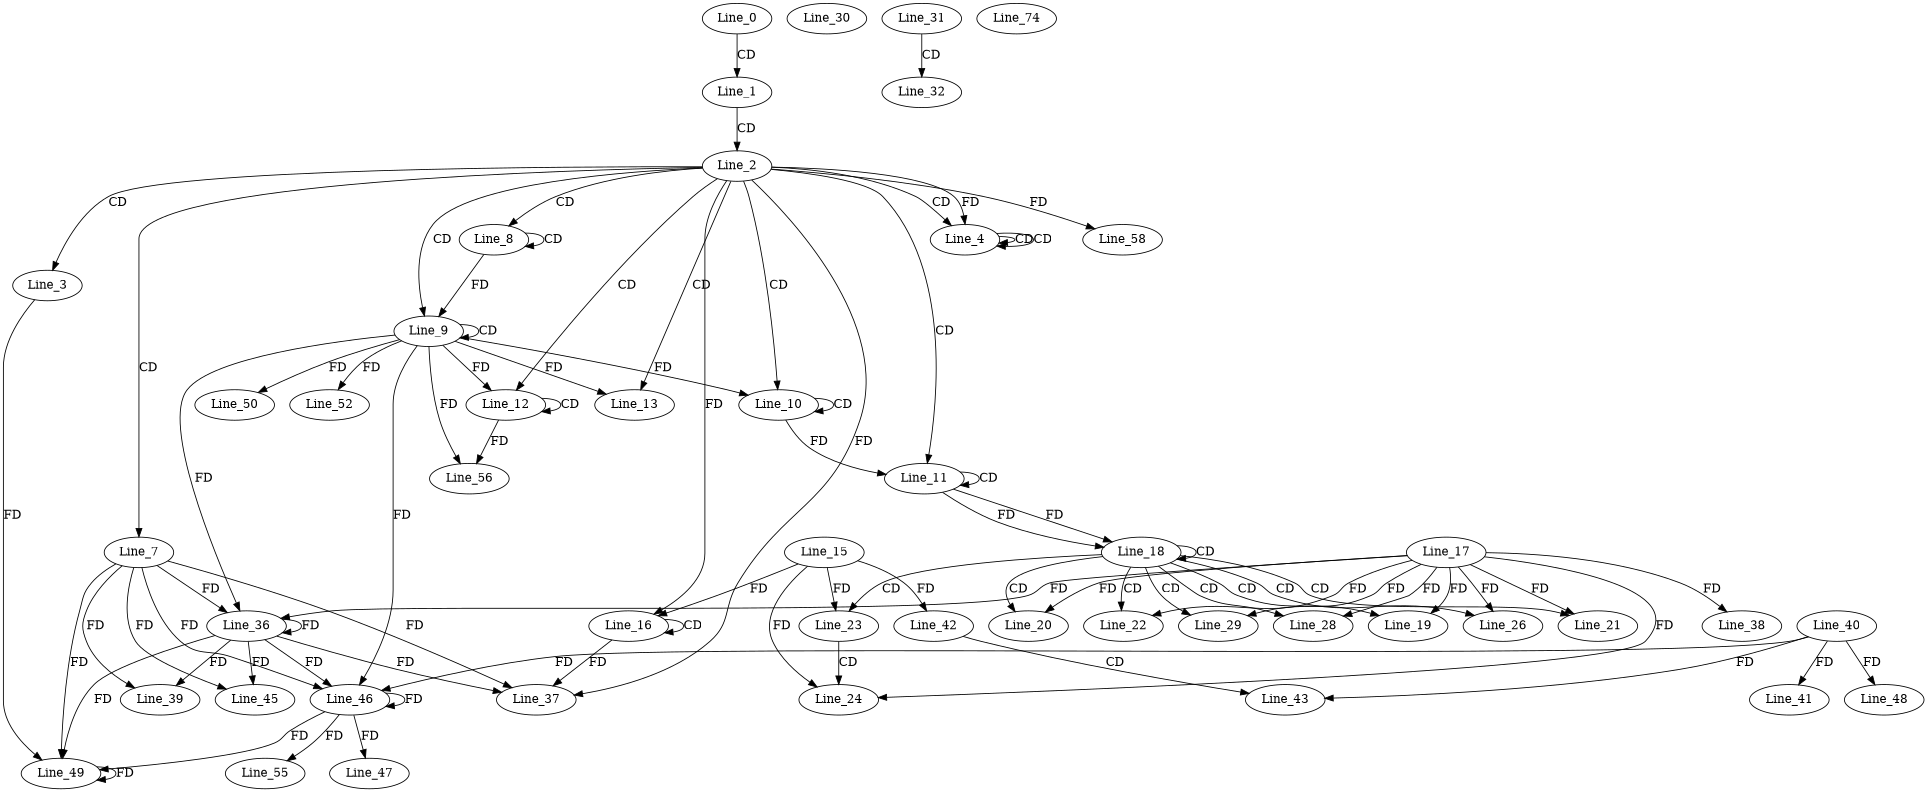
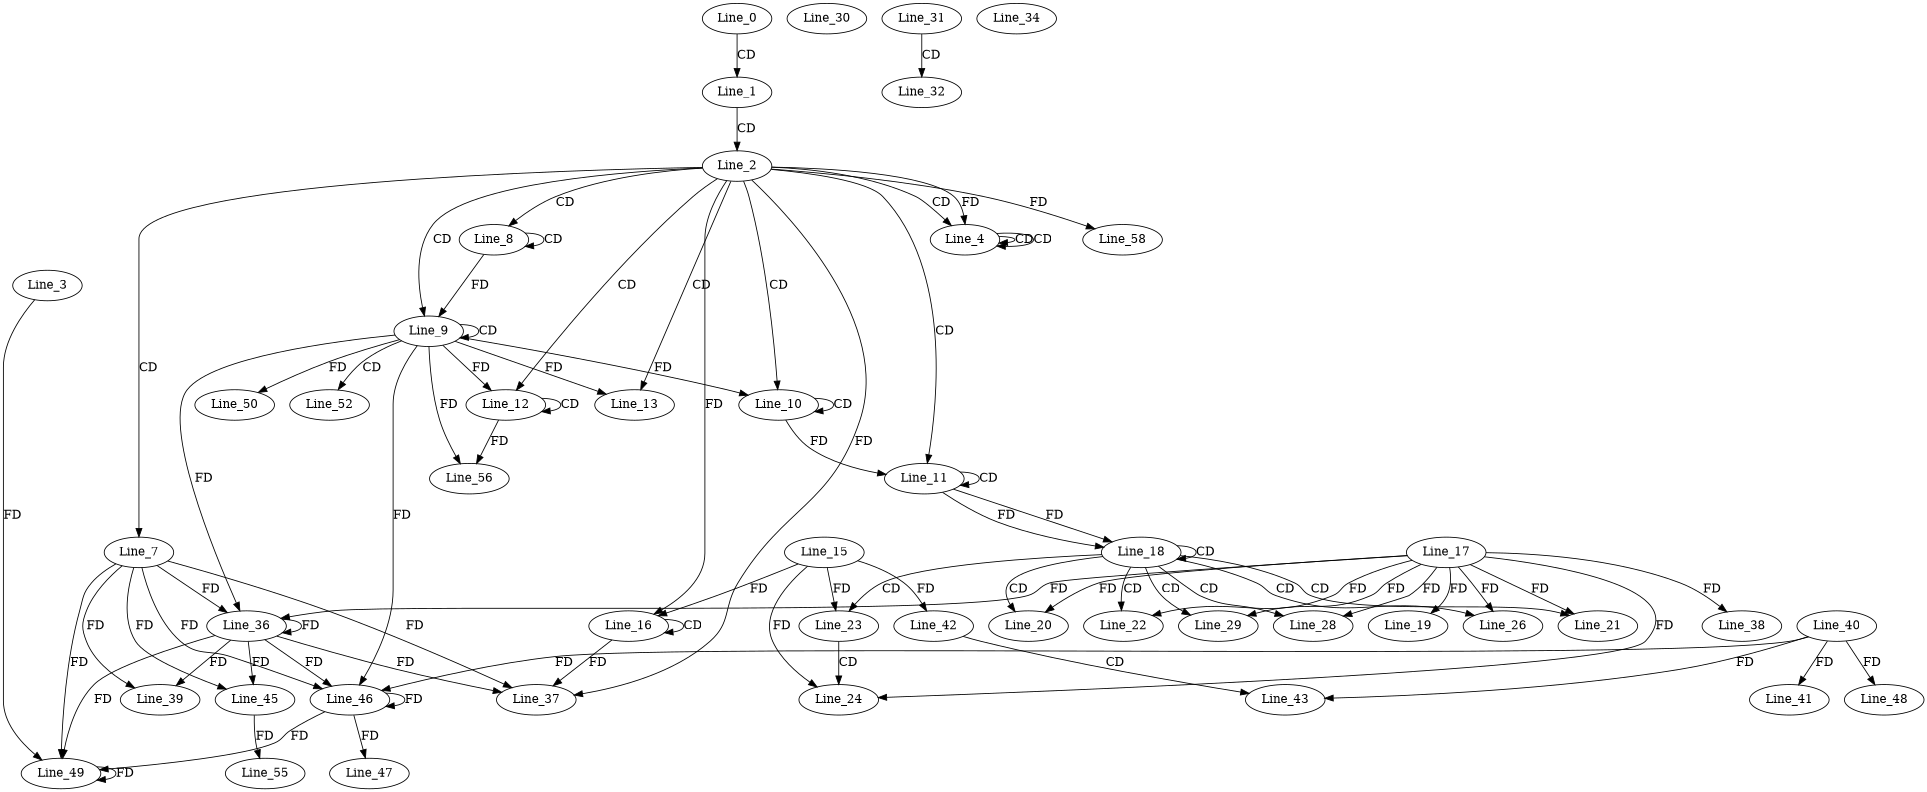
node "Line_74": label "Line_74" -> "Line_34"
edge "Line_2" -> "Line_3": removed, label "CD"
edge "Line_9" -> "Line_52": label "FD" -> "CD"
edge "Line_18" -> "Line_19": removed, label "CD"
edge "Line_46" -> "Line_55": now "Line_45" -> "Line_55"
